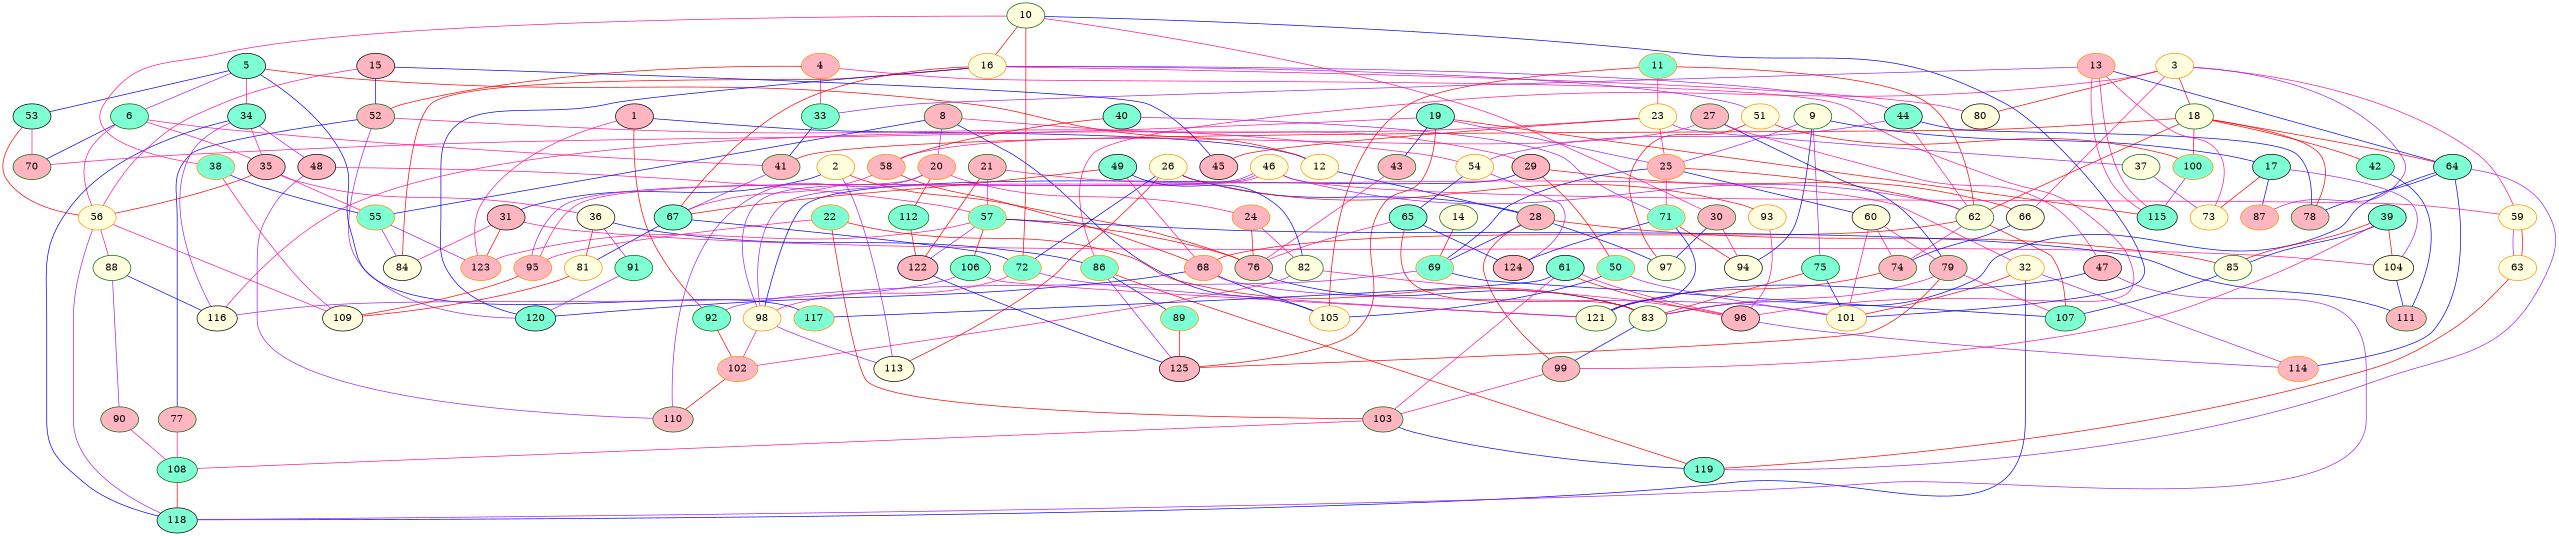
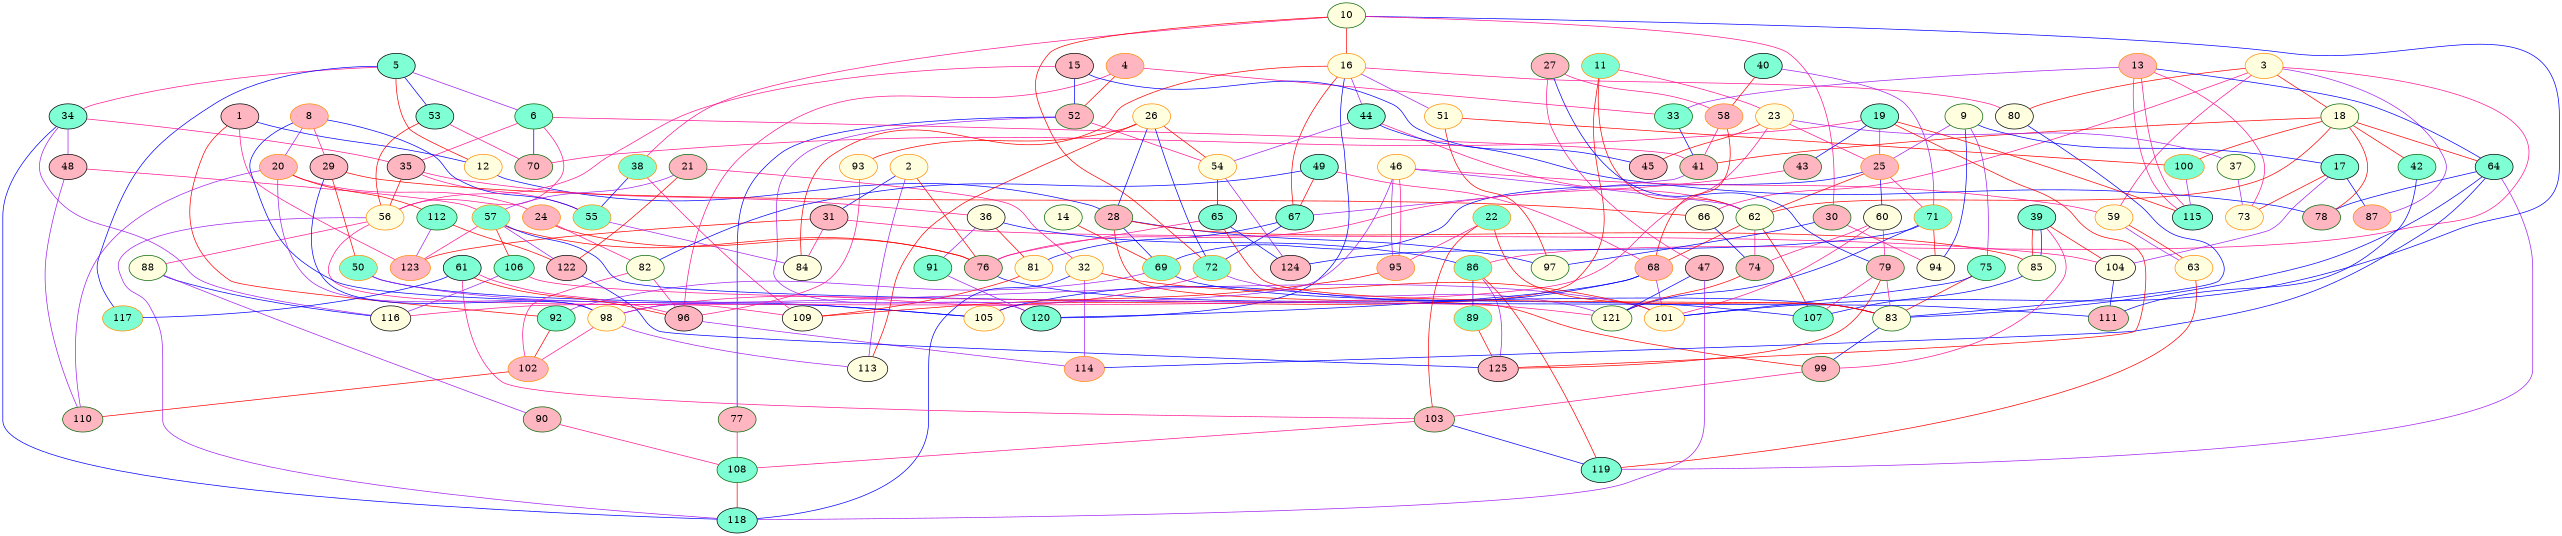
node "8": color darkgreen -> darkorange
edge "26" -- "54": added
edge "58" -- "67": now "58" -- "41"
edge "55" -- "123": now "112" -- "123"
edge "80" -- "83": added
